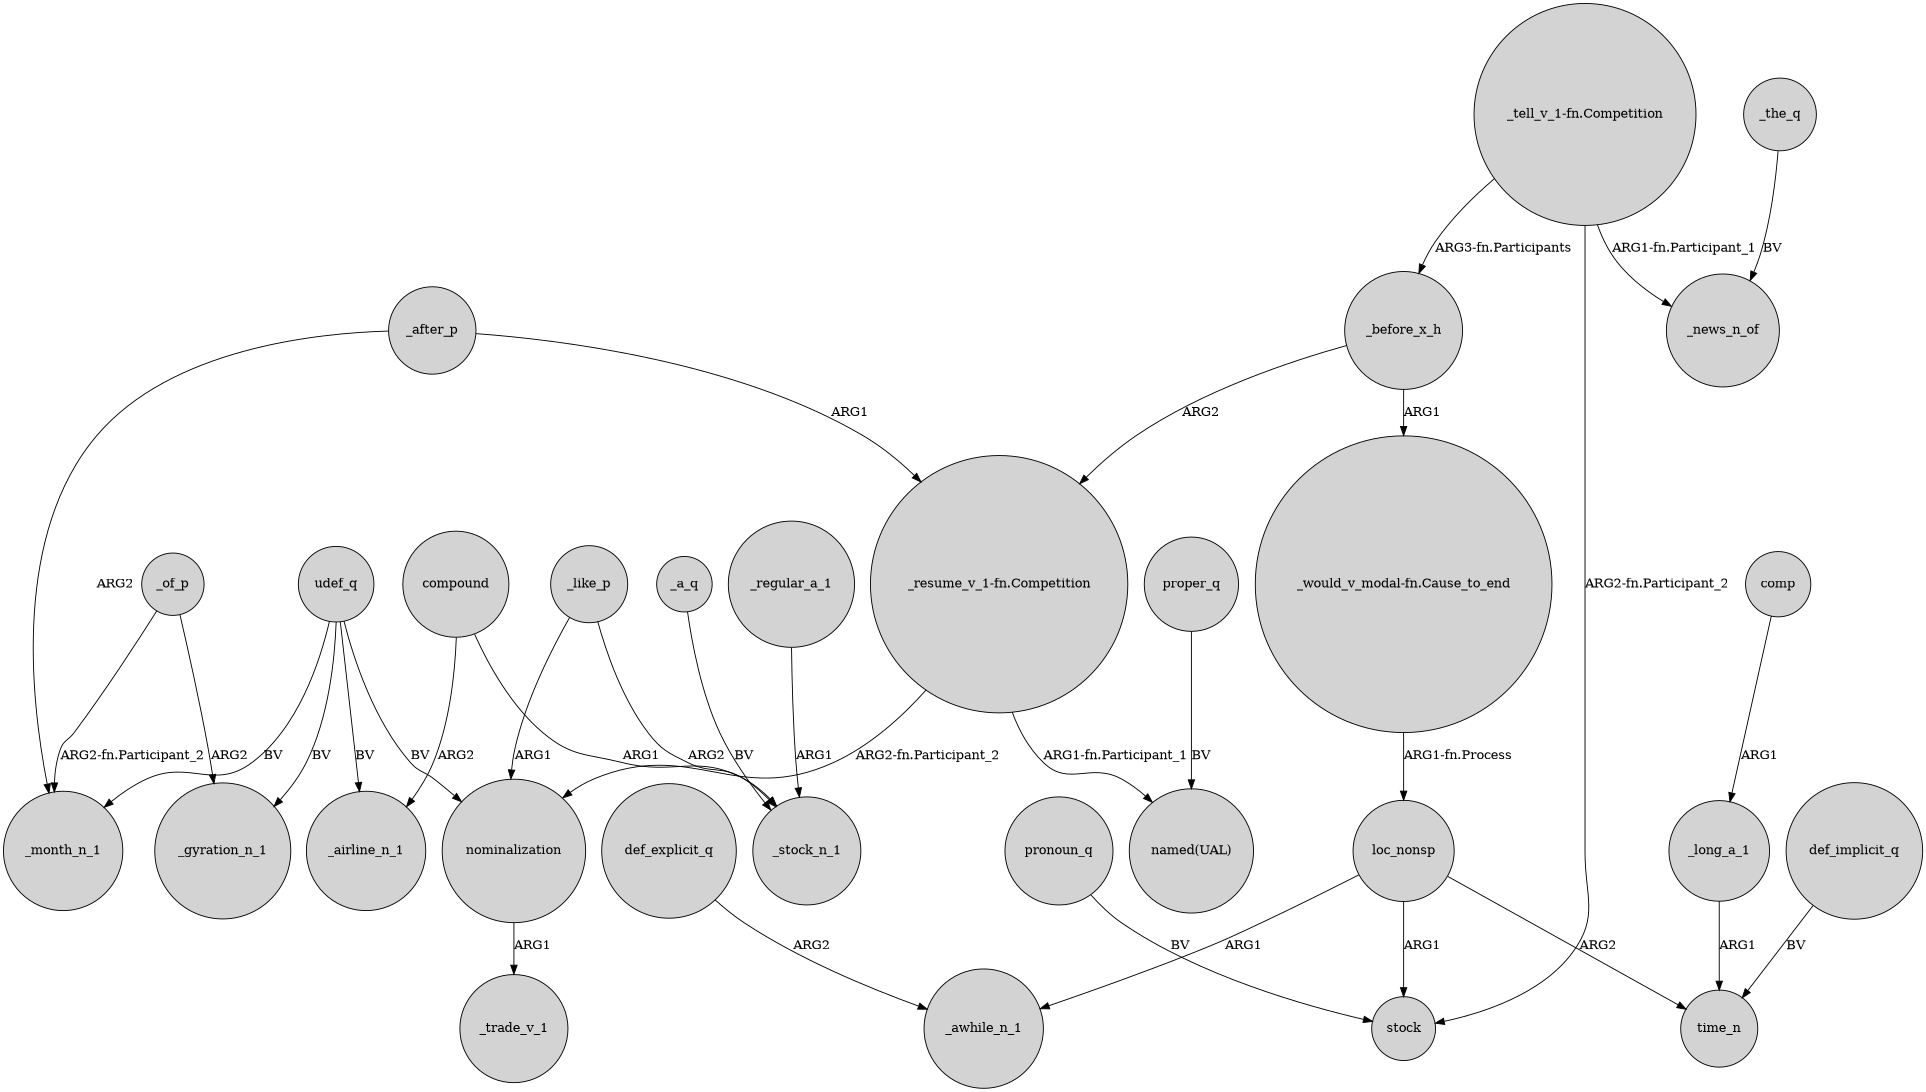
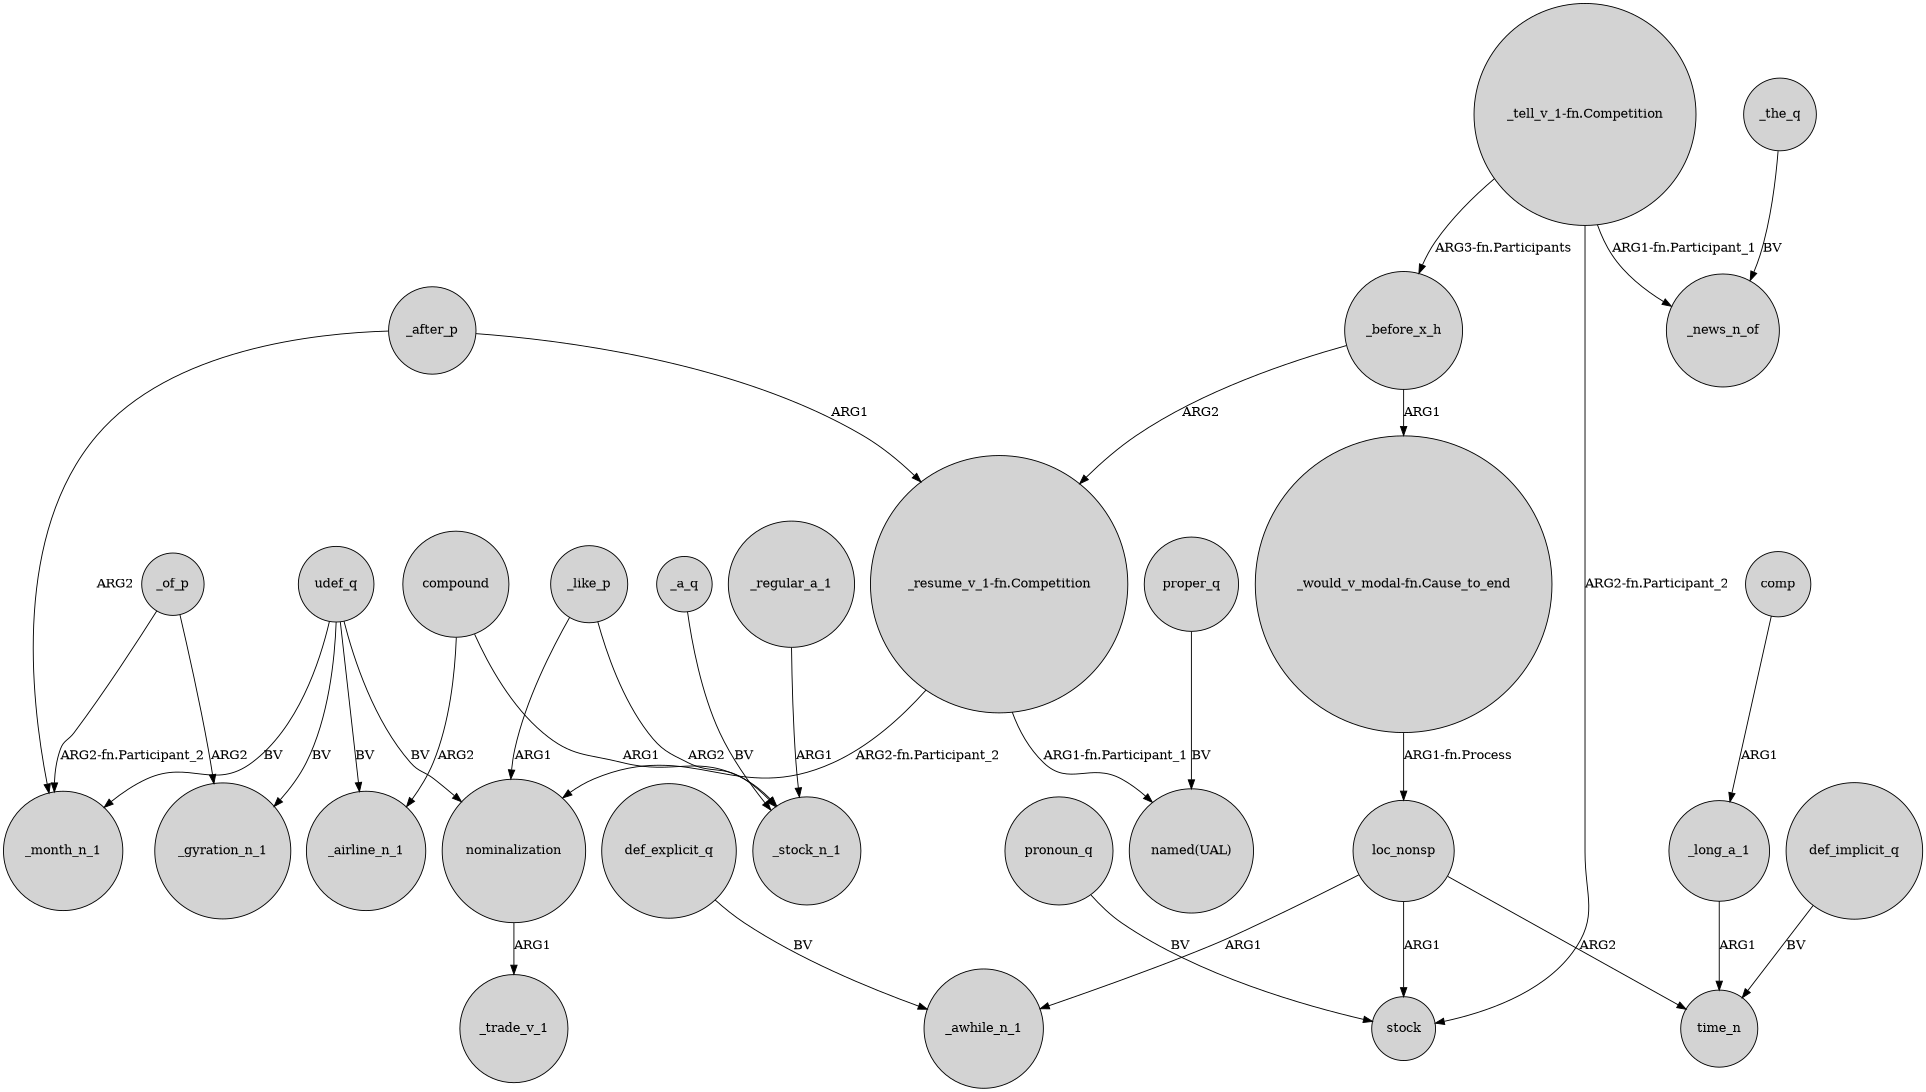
edge "def_explicit_q" -> "_awhile_n_1": label "ARG2" -> "BV"
